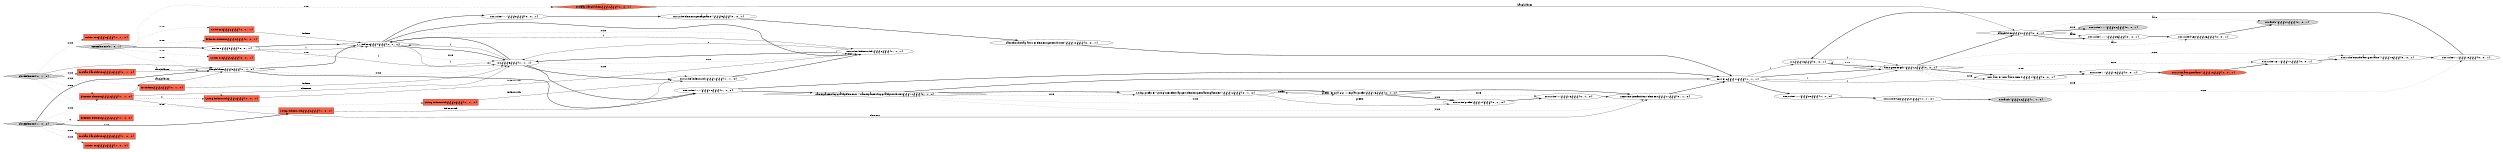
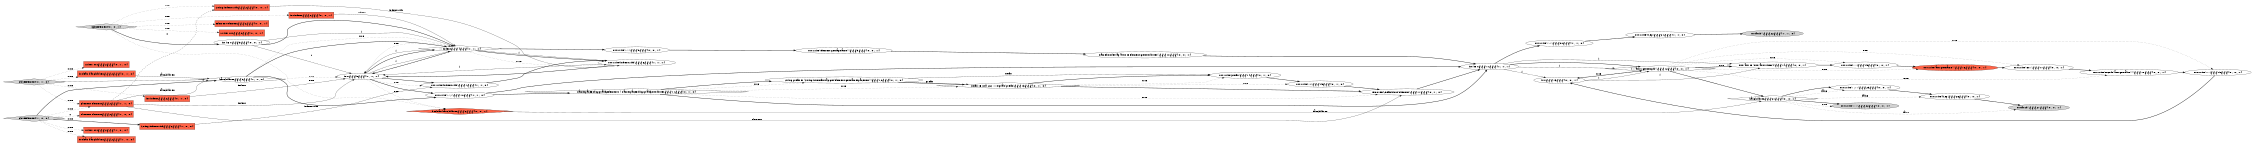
edge "i++@@@5@@@['1', '1', '1']" -> "out.write(indentWith)@@@6@@@['1', '1', '1']": now "i++@@@5@@@['1', '1', '1']" -> "boolean hasChildren@@@2@@@['0', '0', '1']"
edge "i++@@@13@@@['0', '0', '1']" -> "Attr attr = (Attr)attrs.item(i)@@@14@@@['0', '0', '1']": added, label "i"
edge "Element element@@@2@@@['1', '1', '0']" -> "i++@@@5@@@['1', '1', '1']": label "element" -> "indent"
node "String indentWith@@@2@@@['0', '1', '0']": removed
